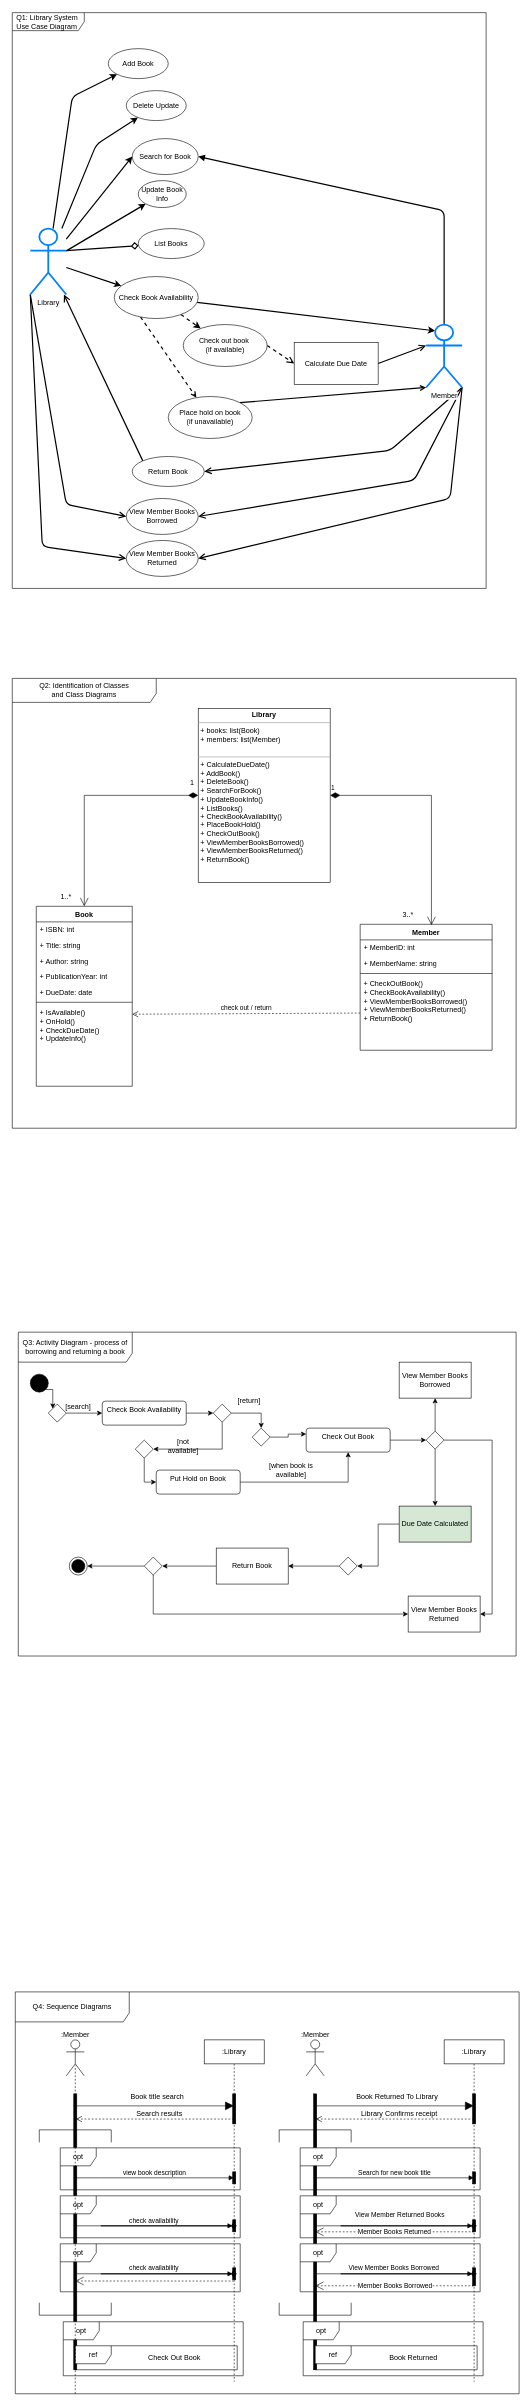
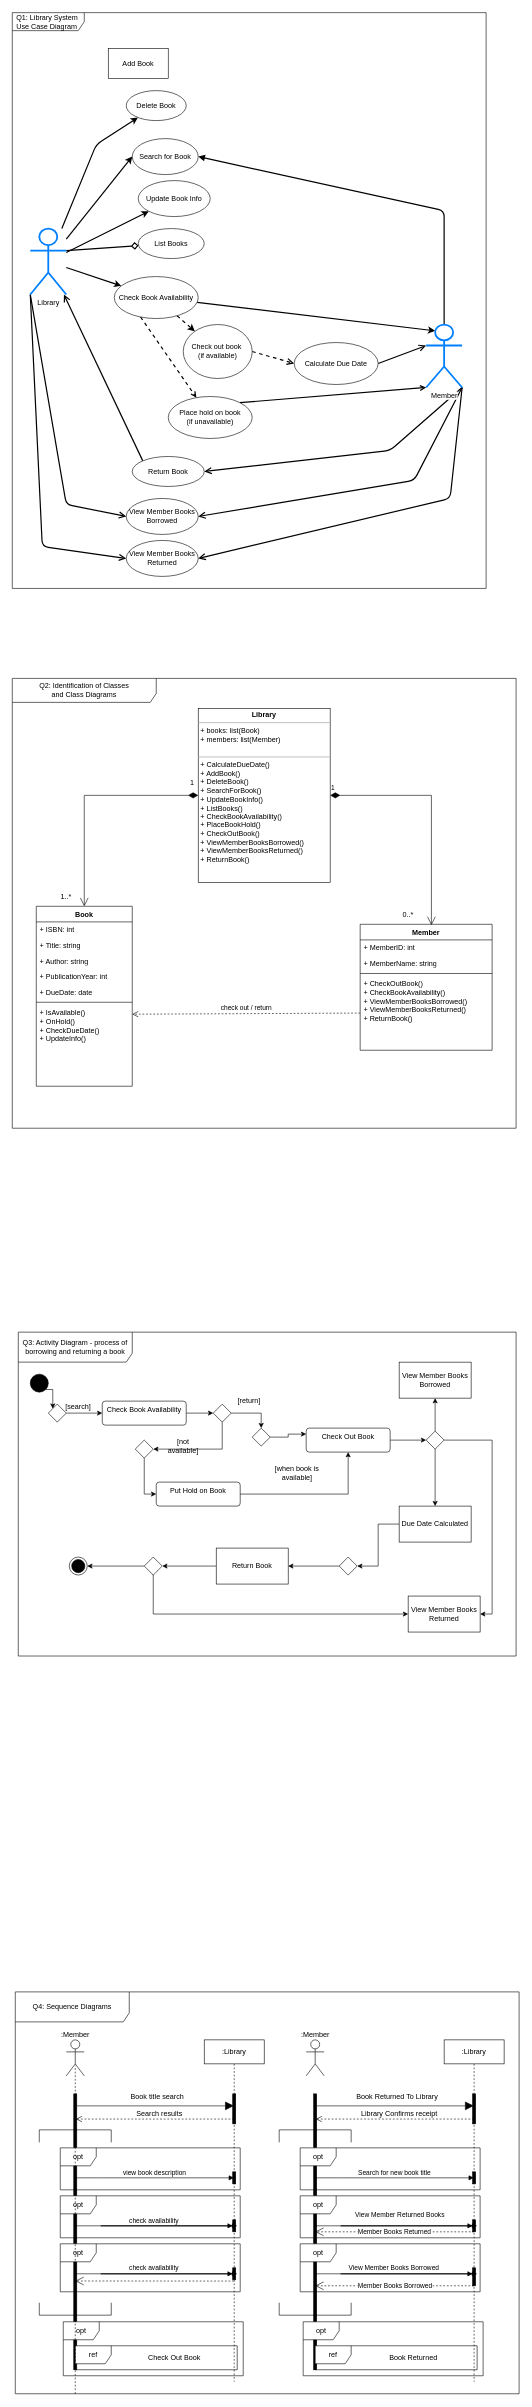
node "Add Book": shape ellipse -> rectangle
node "Delete Update": label "Delete Update" -> "Delete Book"
edge "Library" -> "Add Book": removed
node "Update Book Info": size 48x27 -> 72x36
node "Check out book (if available)": size 84x42 -> 69x54
node "Calculate Due Date": shape rectangle -> ellipse
node "3..*": label "3..*" -> "0..*"
node "[when book is available]": moved (291, 1470) -> (297, 1473)
node "Put Hold on Book": moved (198, 1482) -> (198, 1494)
node "Due Date Calculated": fillcolor #d5e8d4 -> #ffffff
